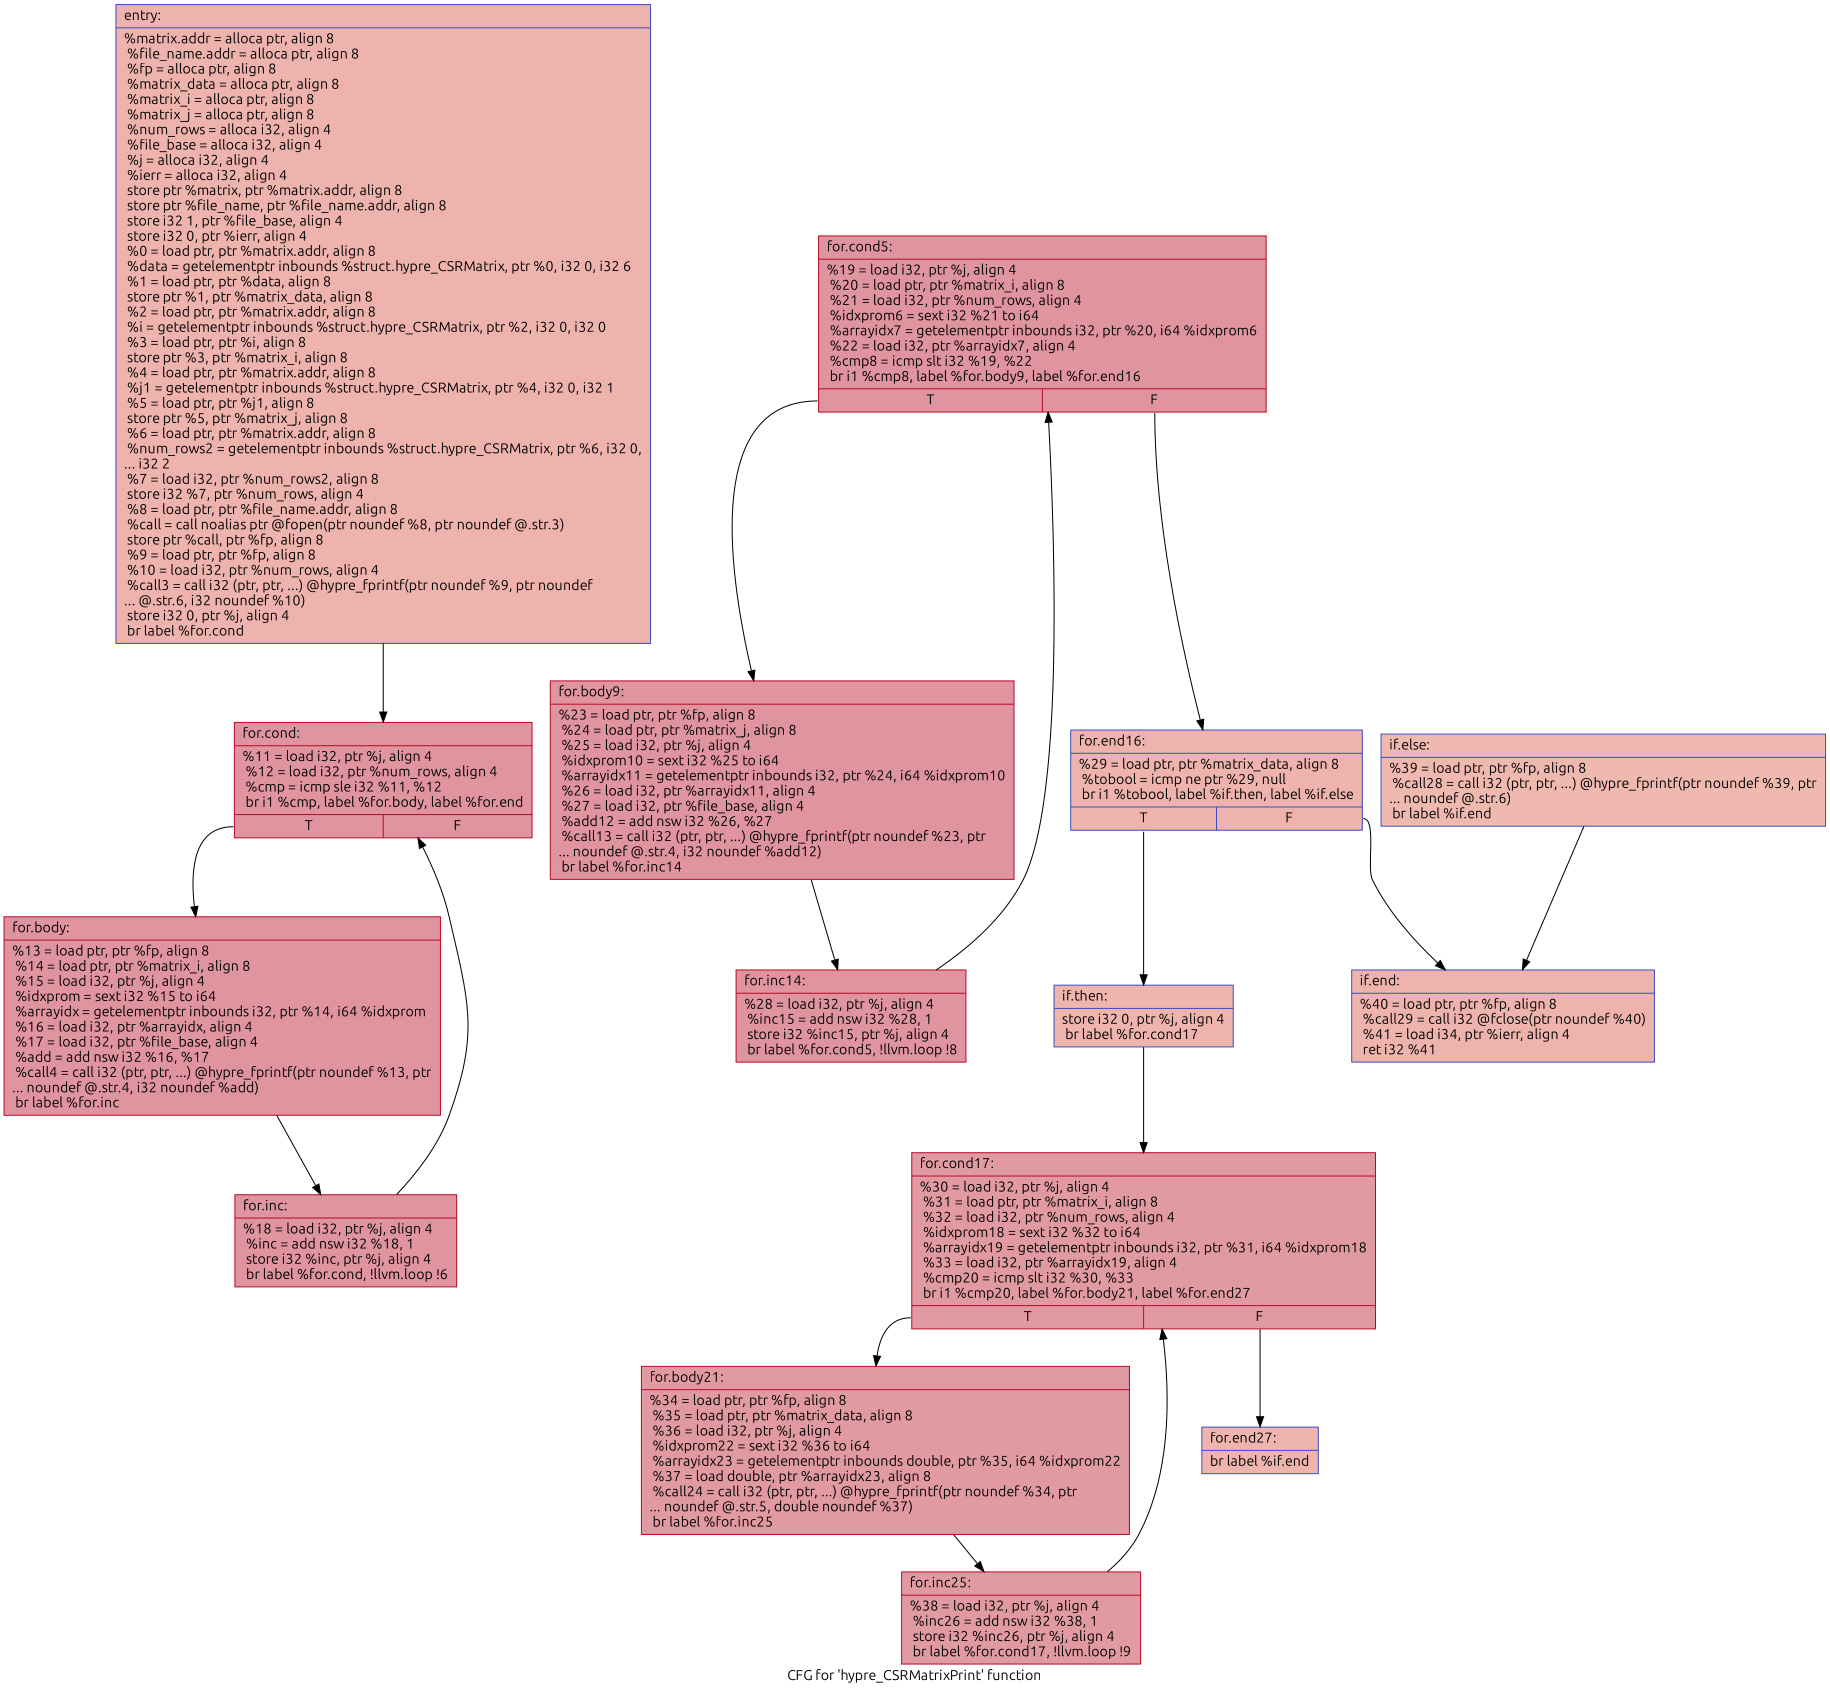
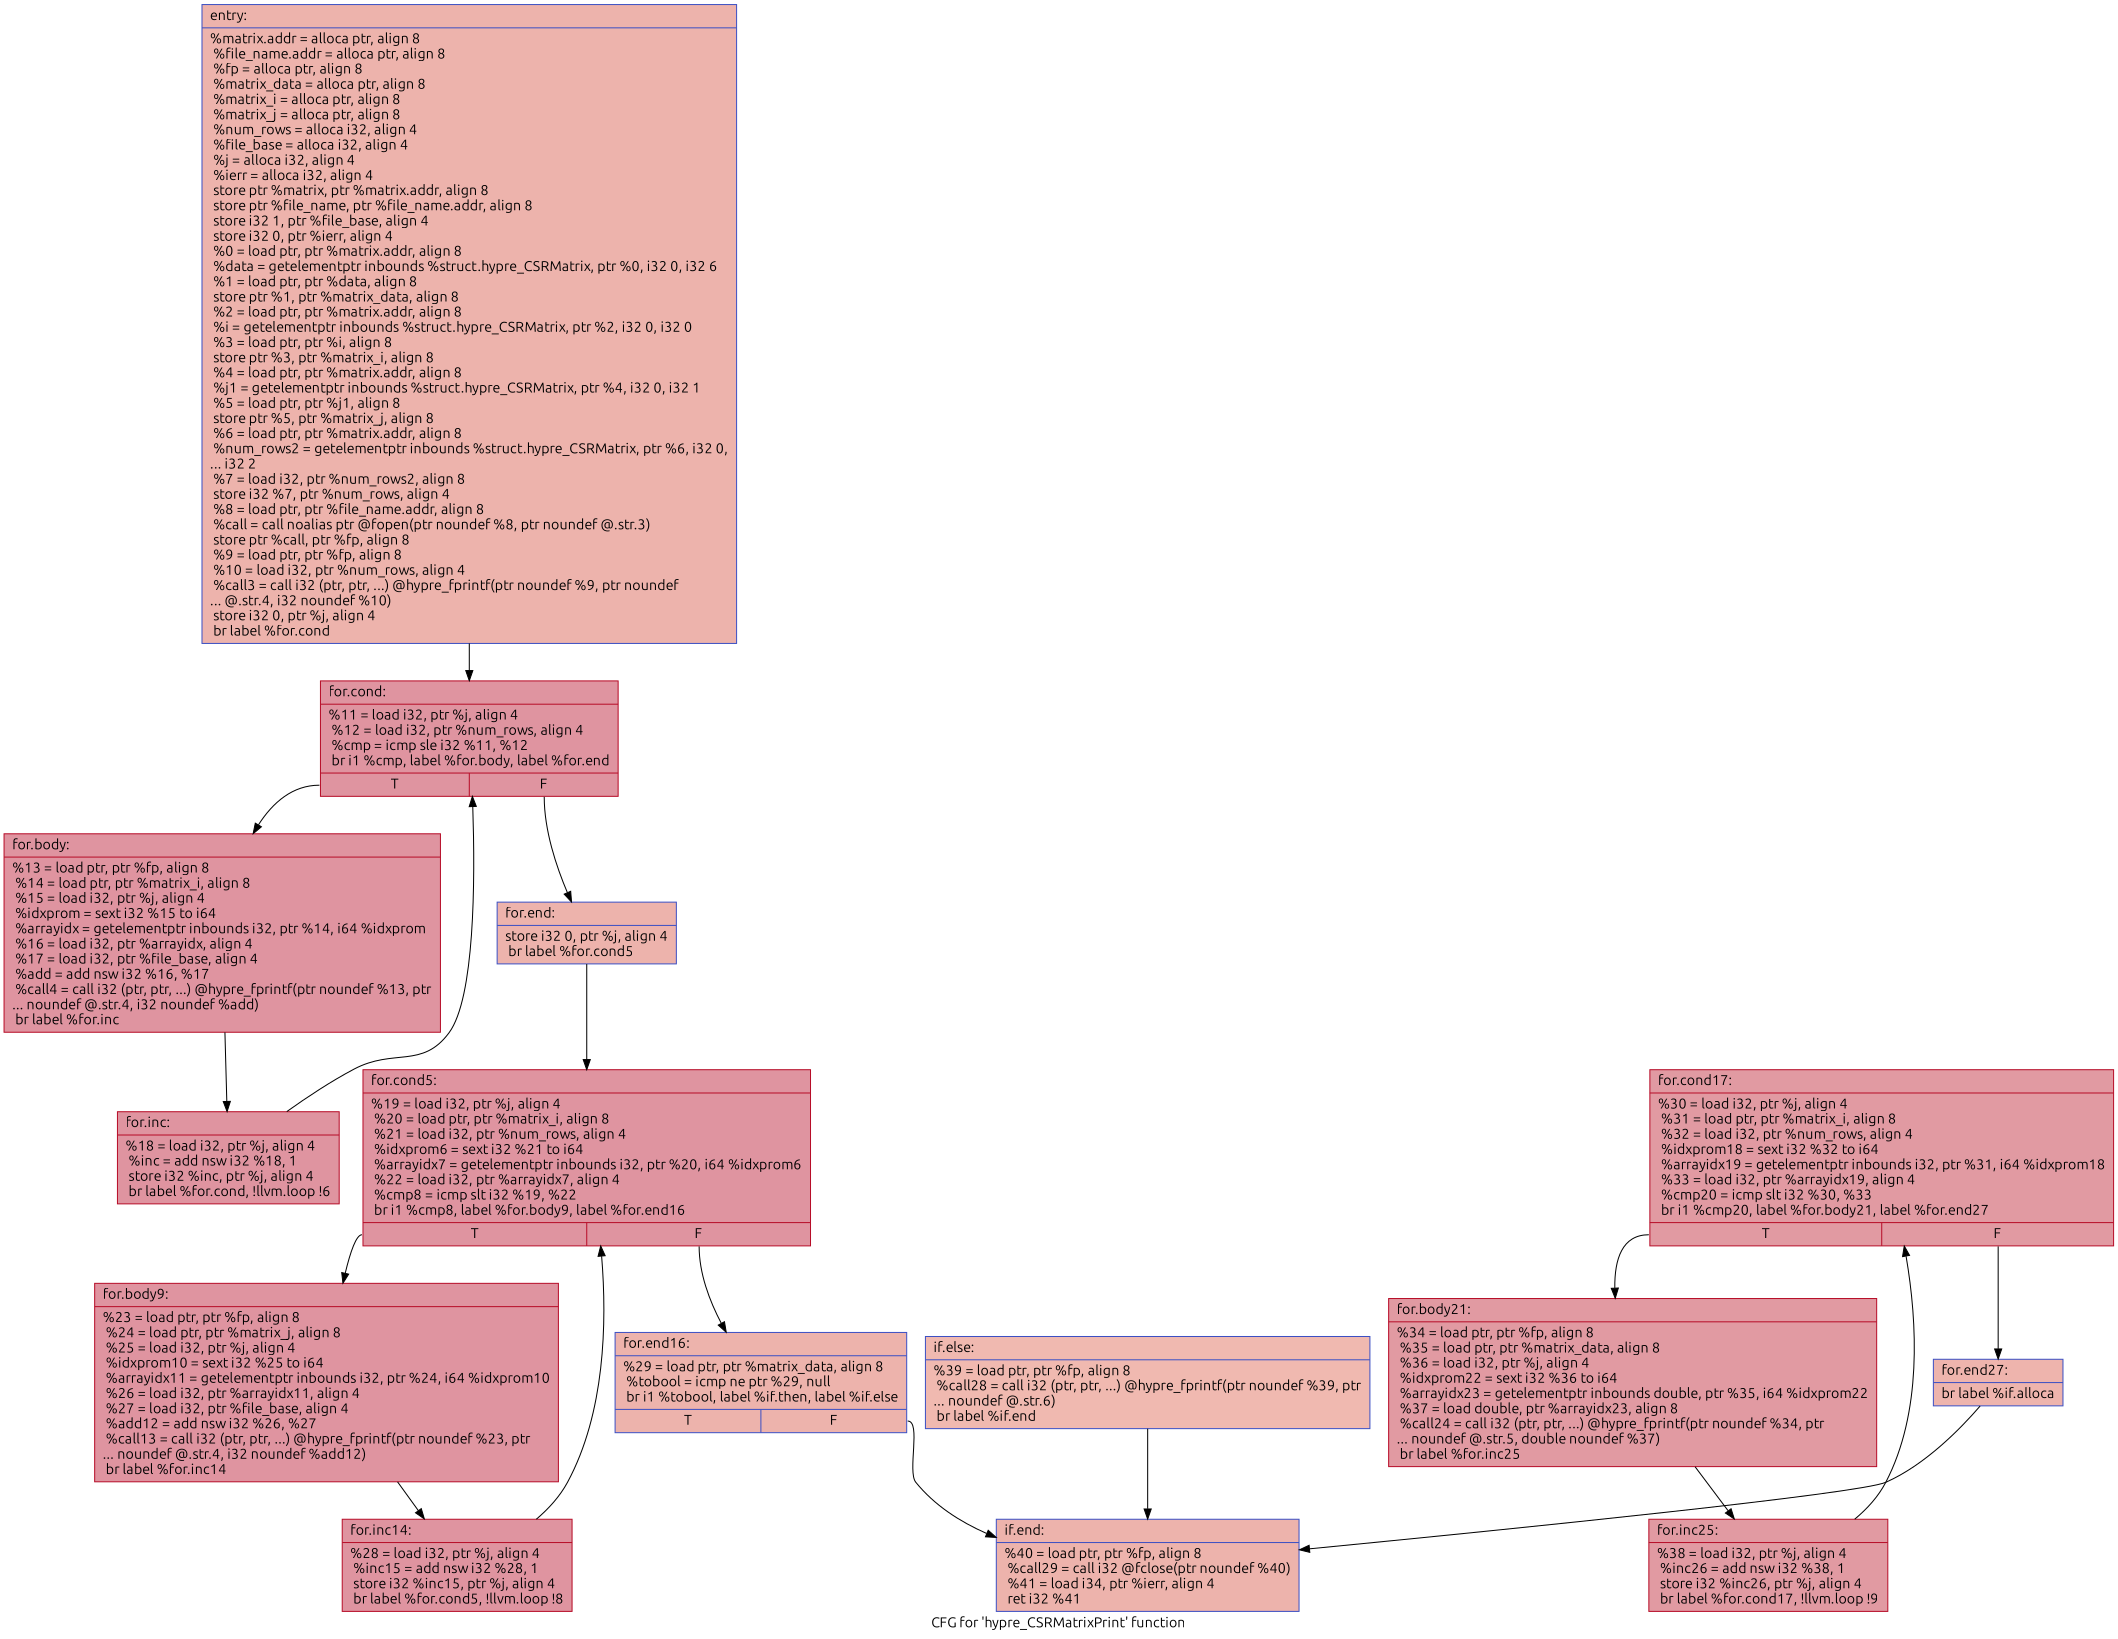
node "entry:": text "... @.str.6, i32 noundef %10)" -> "... @.str.4, i32 noundef %10)"
node "for.end:": added
node "if.then:": removed
node "for.end27:": text "br label %if.end" -> "br label %if.alloca"
edge "for.end27:" -> "if.end:": added
